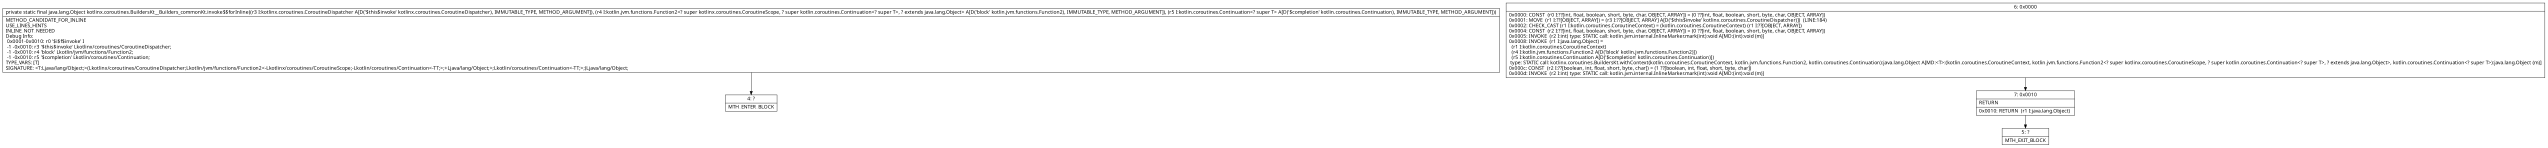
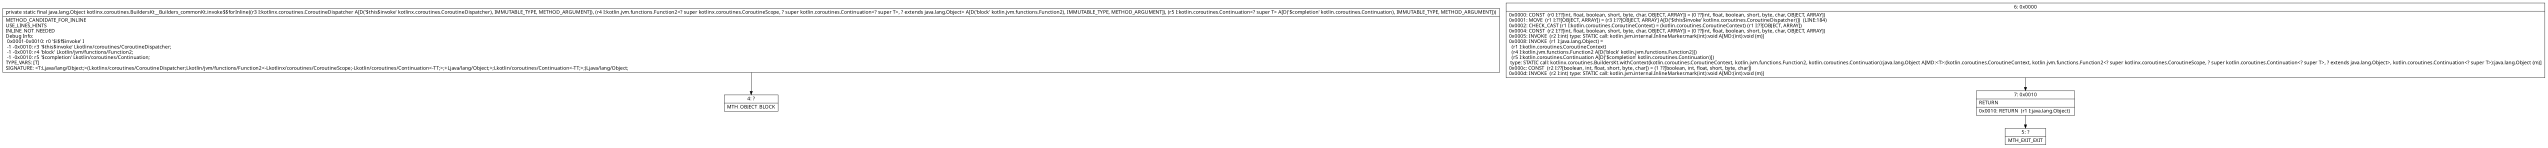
node "4: ?": text "MTH_ENTER_BLOCK" -> "MTH_OBJECT_BLOCK"
node "5: ?": text "MTH_EXIT_BLOCK" -> "MTH_EXIT_EXIT"
